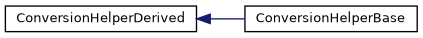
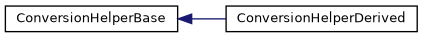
edge "ConversionHelperBase" -> "ConversionHelperDerived": reversed
